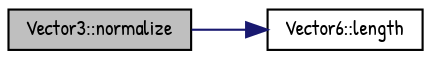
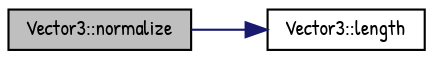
node "Vector6::length": label "Vector6::length" -> "Vector3::length"
